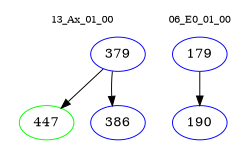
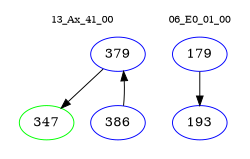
cluster "13_Ax_01_00": label "13_Ax_01_00" -> "13_Ax_41_00"
edge "379" -> "386": reversed
node "447": label "447" -> "347"
node "190": label "190" -> "193"
